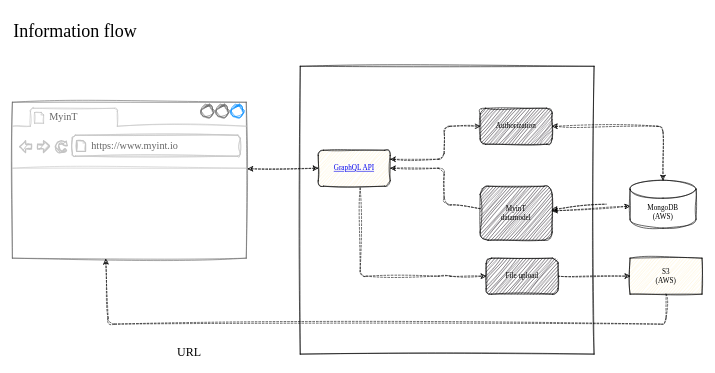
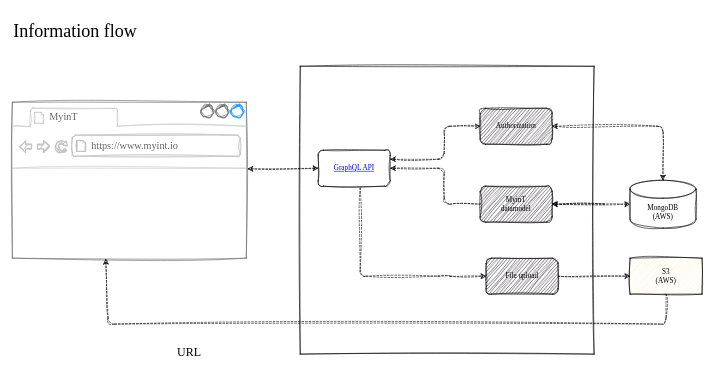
node "GraphQL API": fillcolor #fff2cc -> #ffffff
node "MyinT datamodel": size 72x54 -> 72x36
